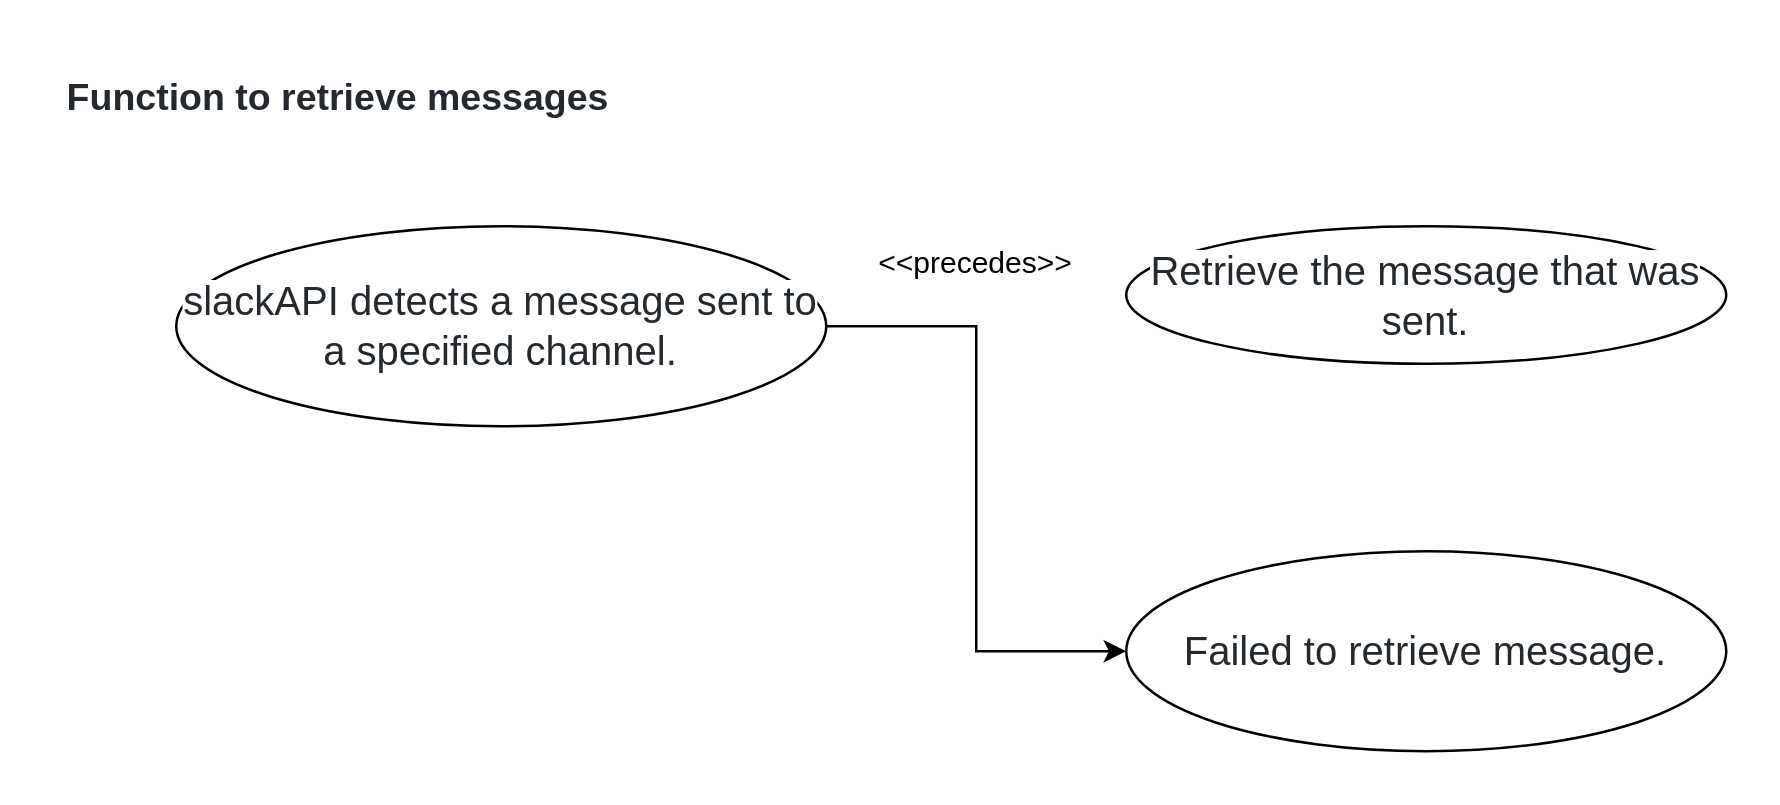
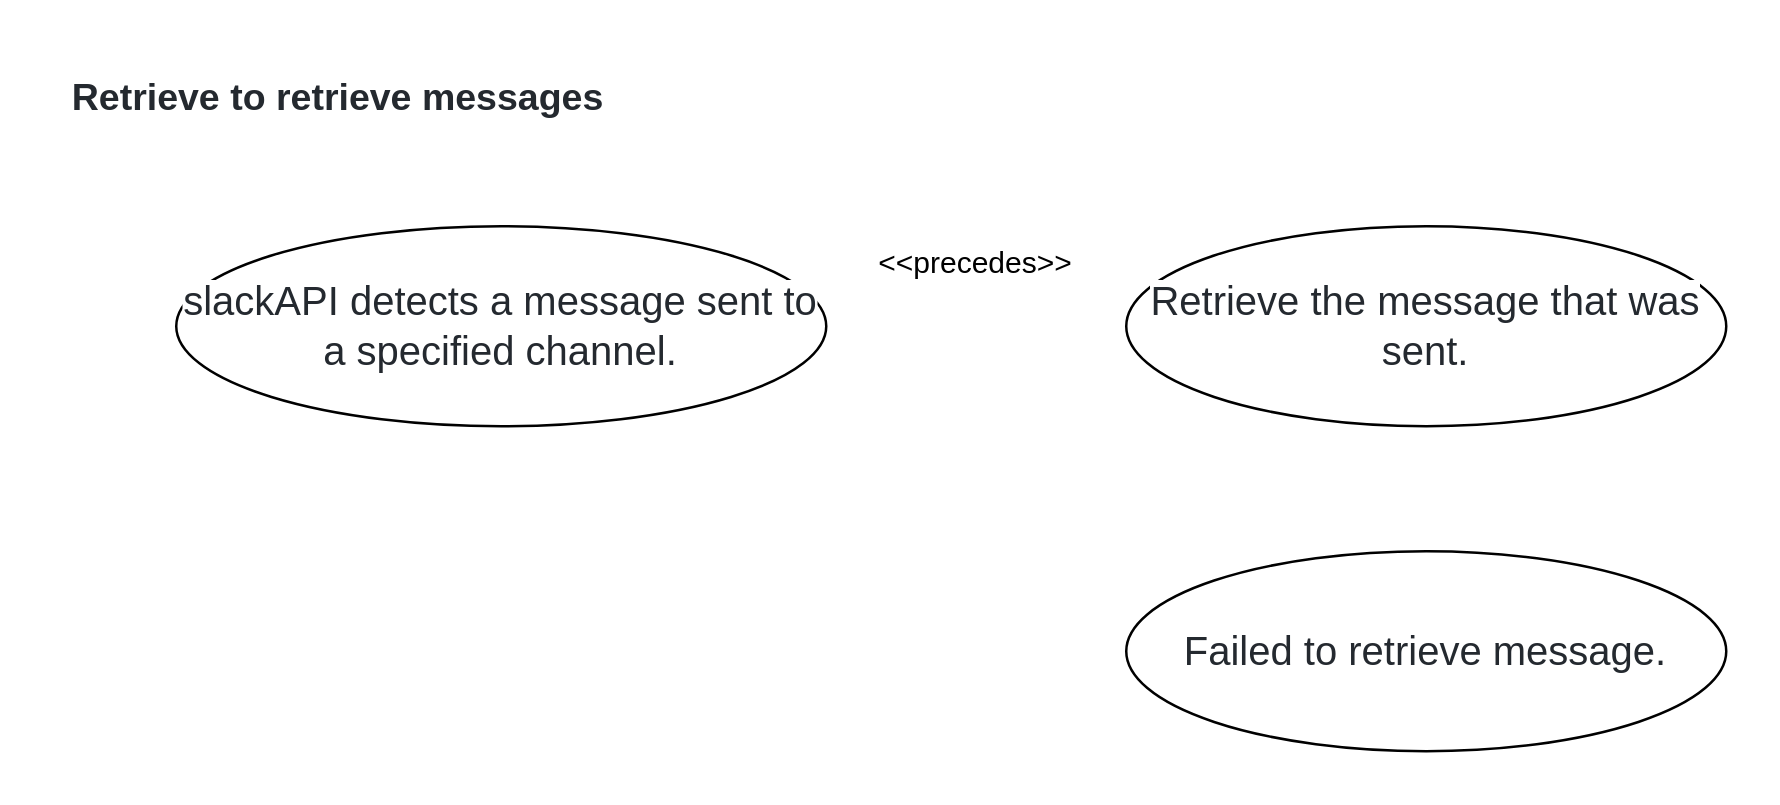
node "Function to retrieve messages": label "Function to retrieve messages" -> "Retrieve to retrieve messages"
node "Retrieve the message that was sent.": size 600x138 -> 600x200
edge "slackAPI detects a message sent to a specified channel." -> "Failed to retrieve message.": removed
